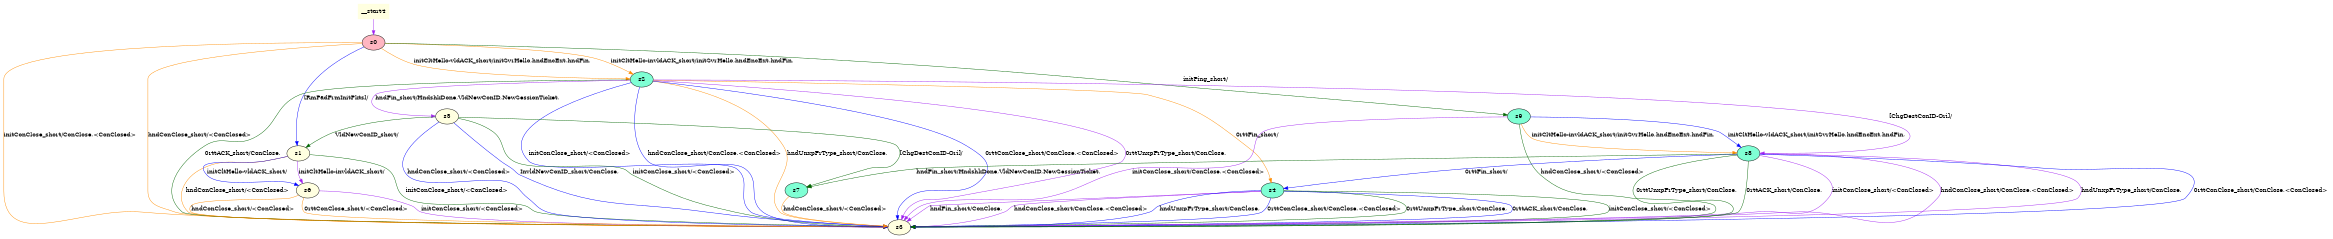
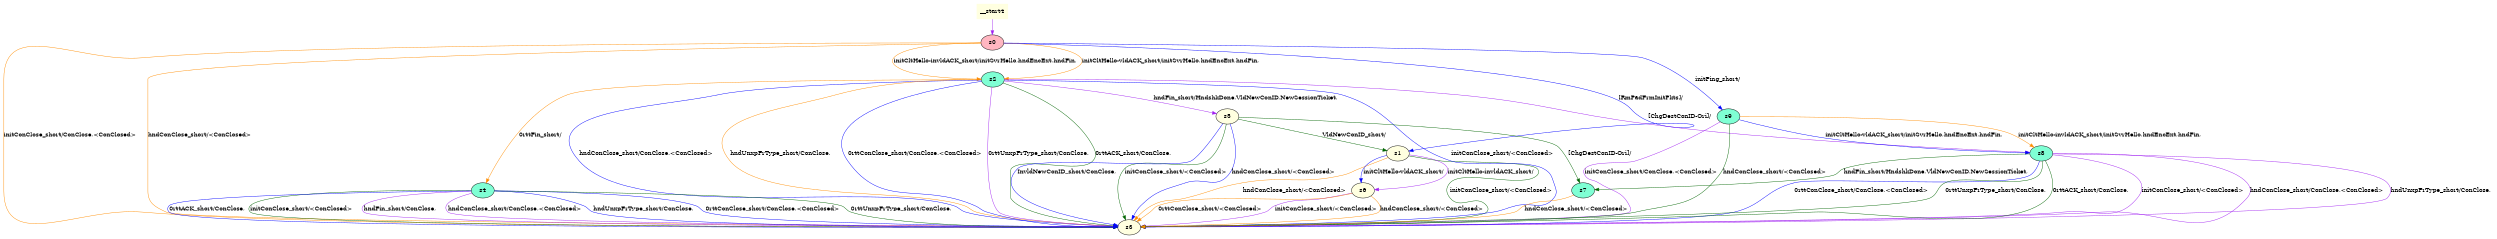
edge "s0" -> "s9": color darkgreen -> blue
edge "s8" -> "s4": removed, label "0rttFin_short/"
